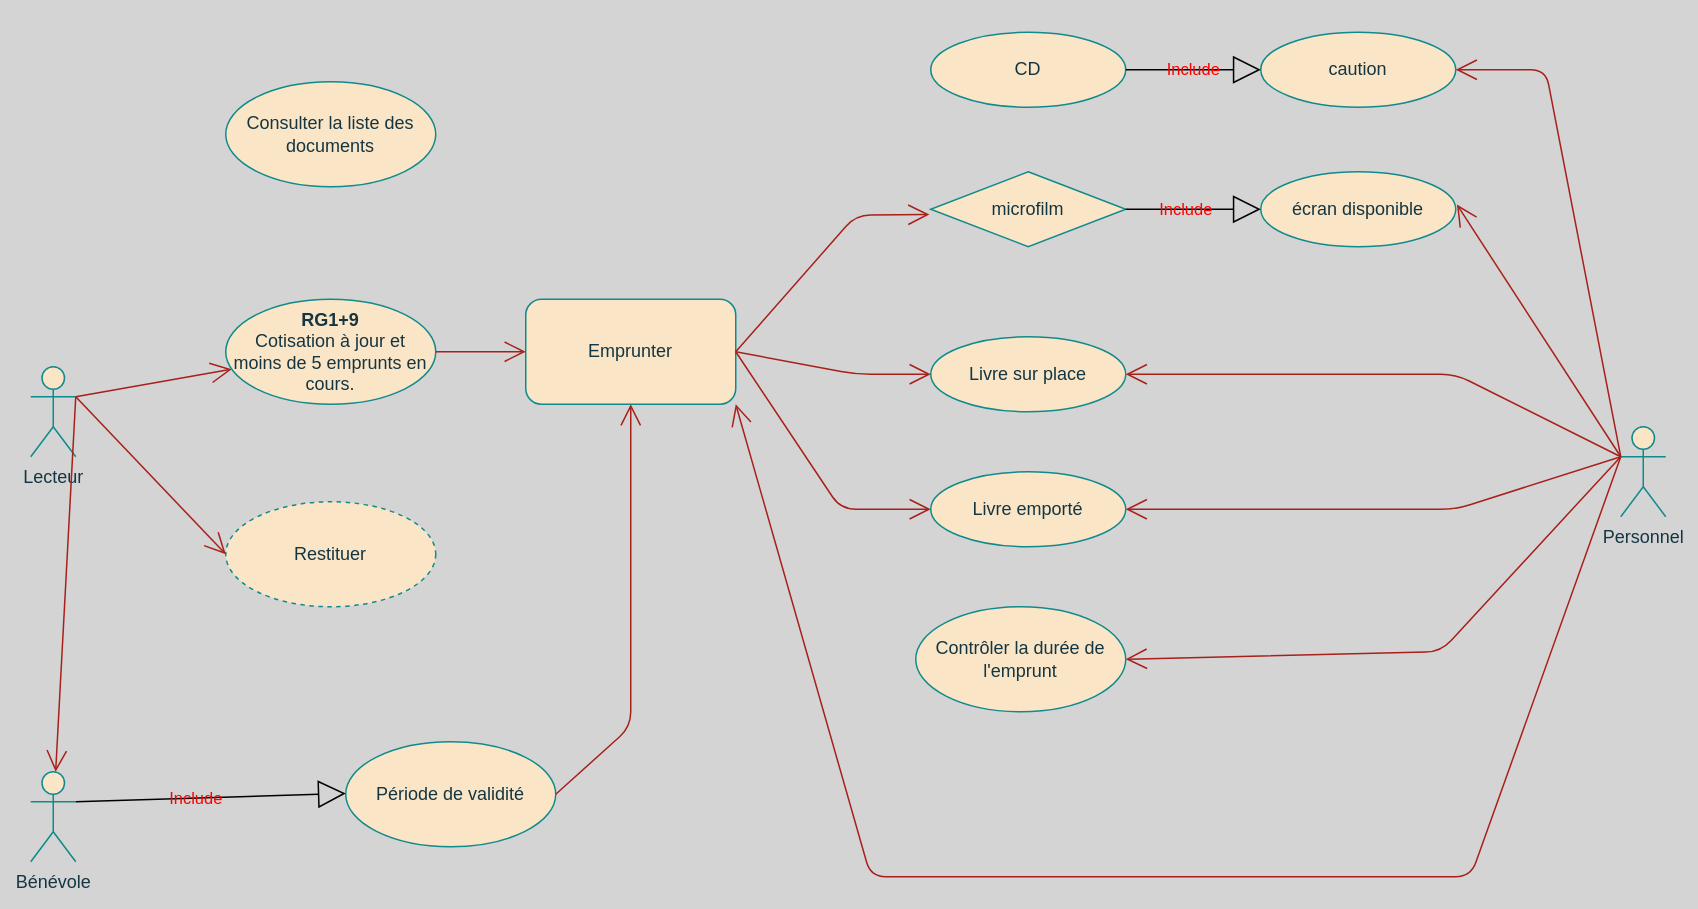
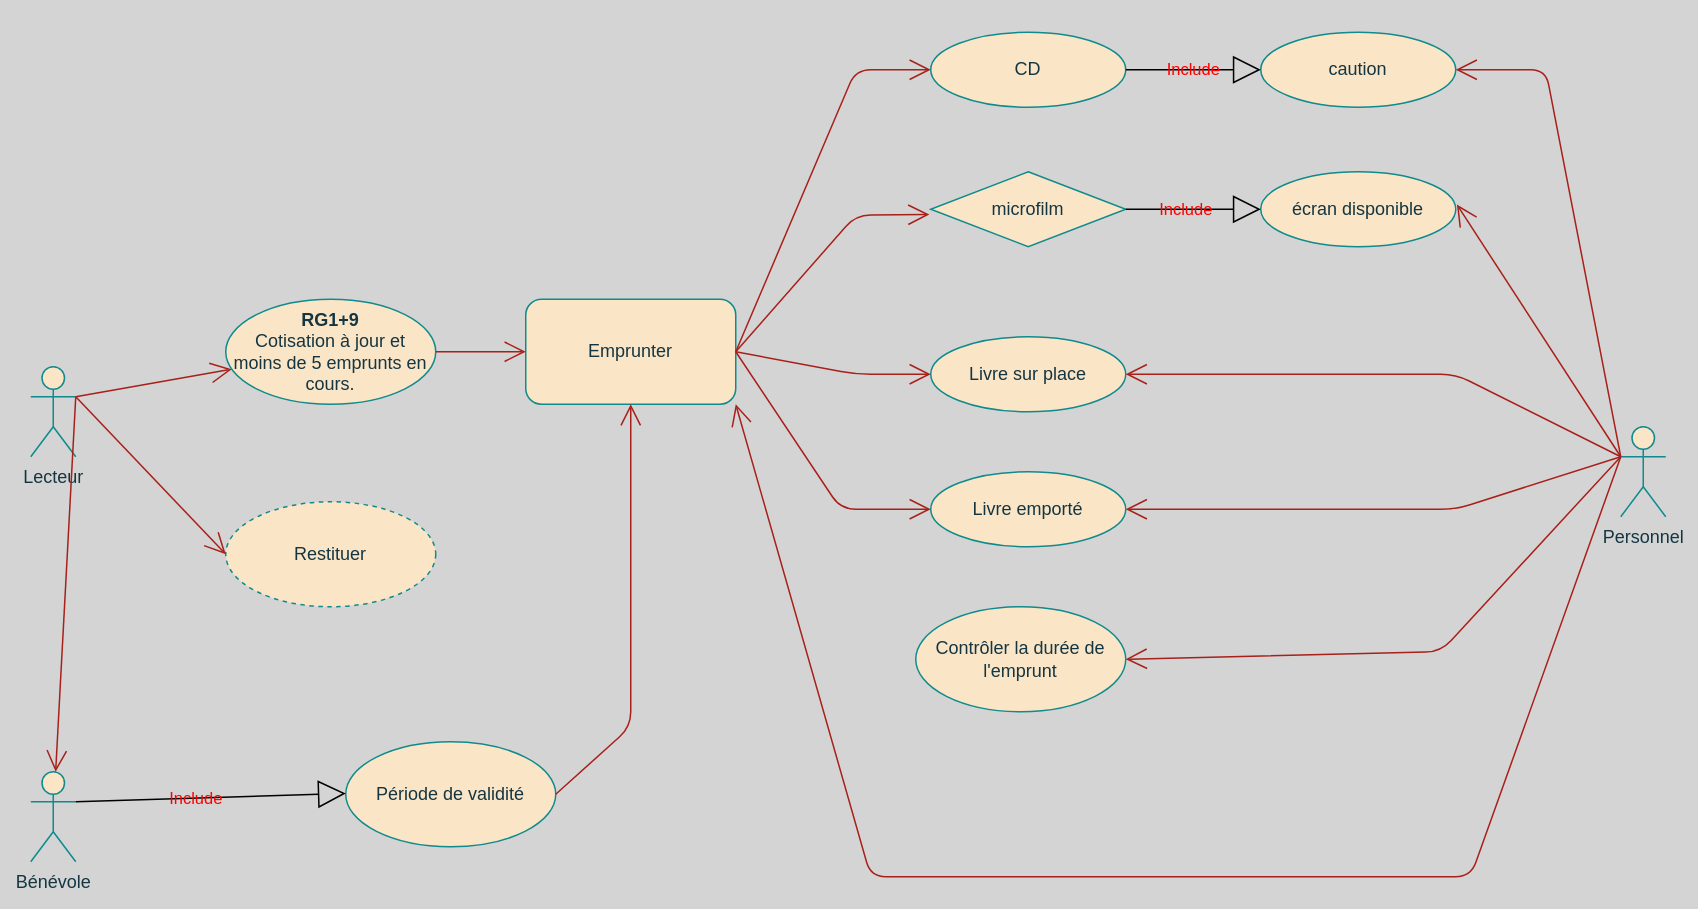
node "Consulter la liste des documents": removed
edge "Emprunter" -> "CD": added
